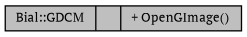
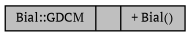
node "Bial::GDCM": text "+ OpenGImage()" -> "+ Bial()"
